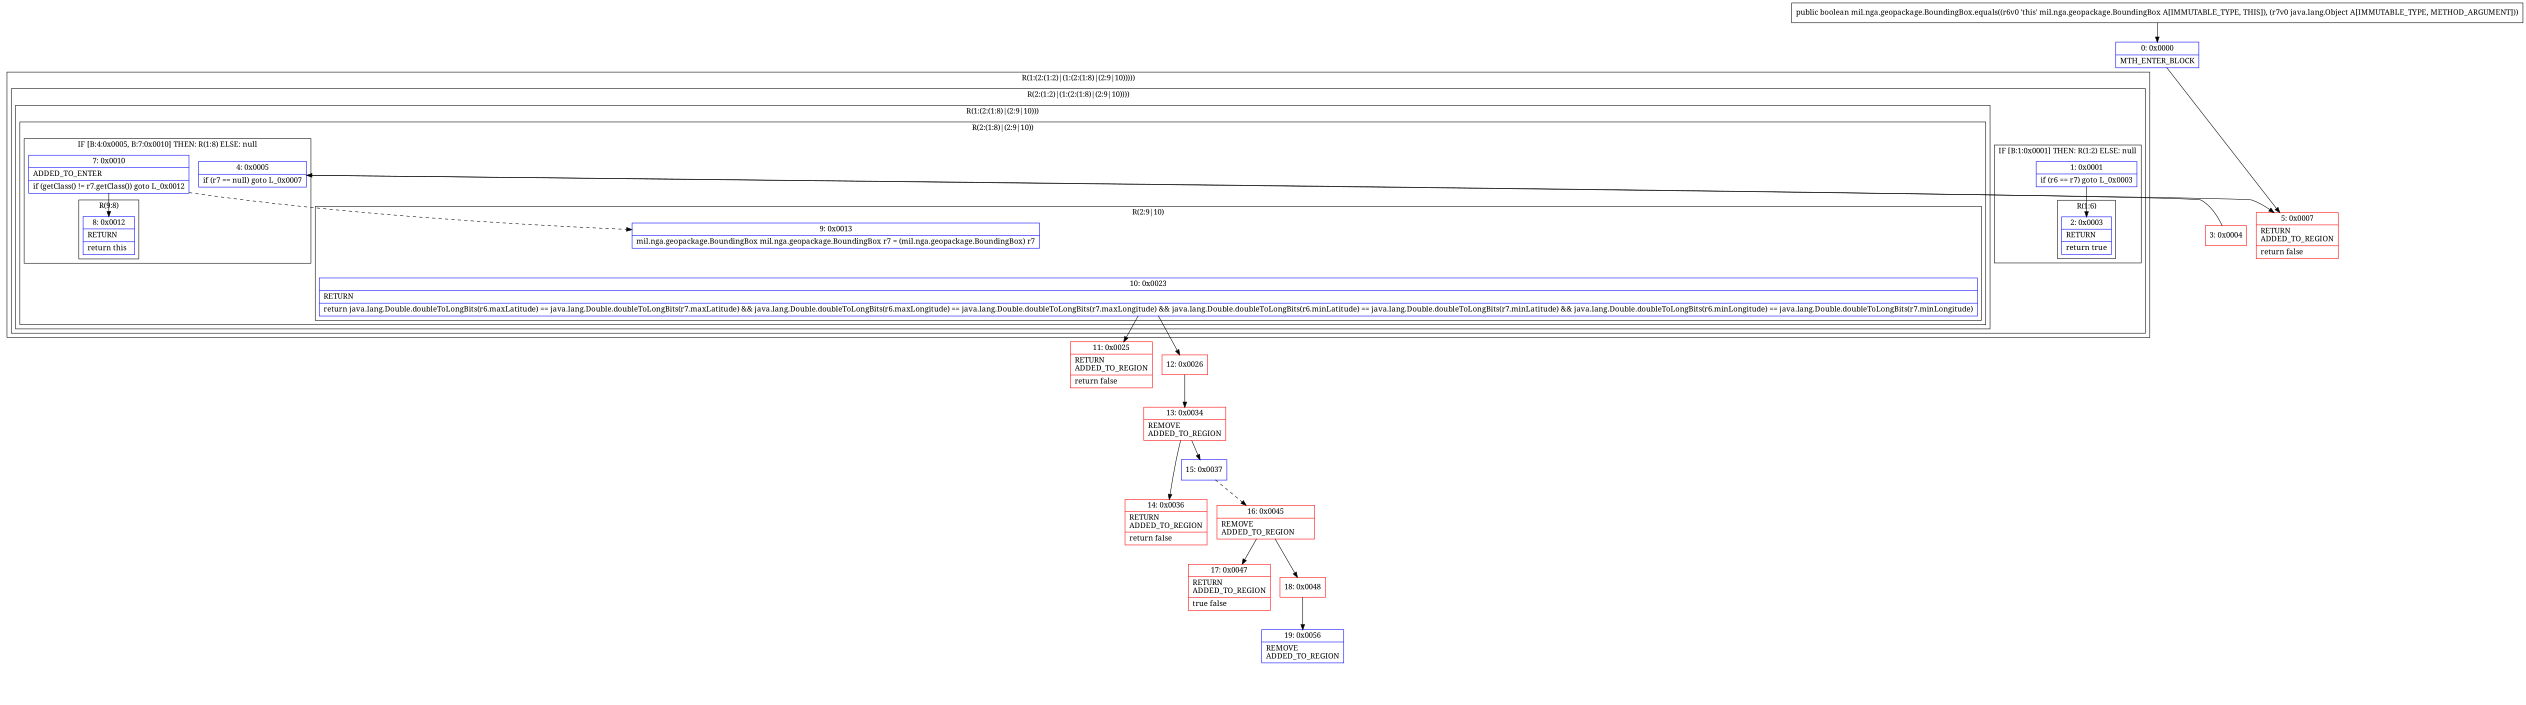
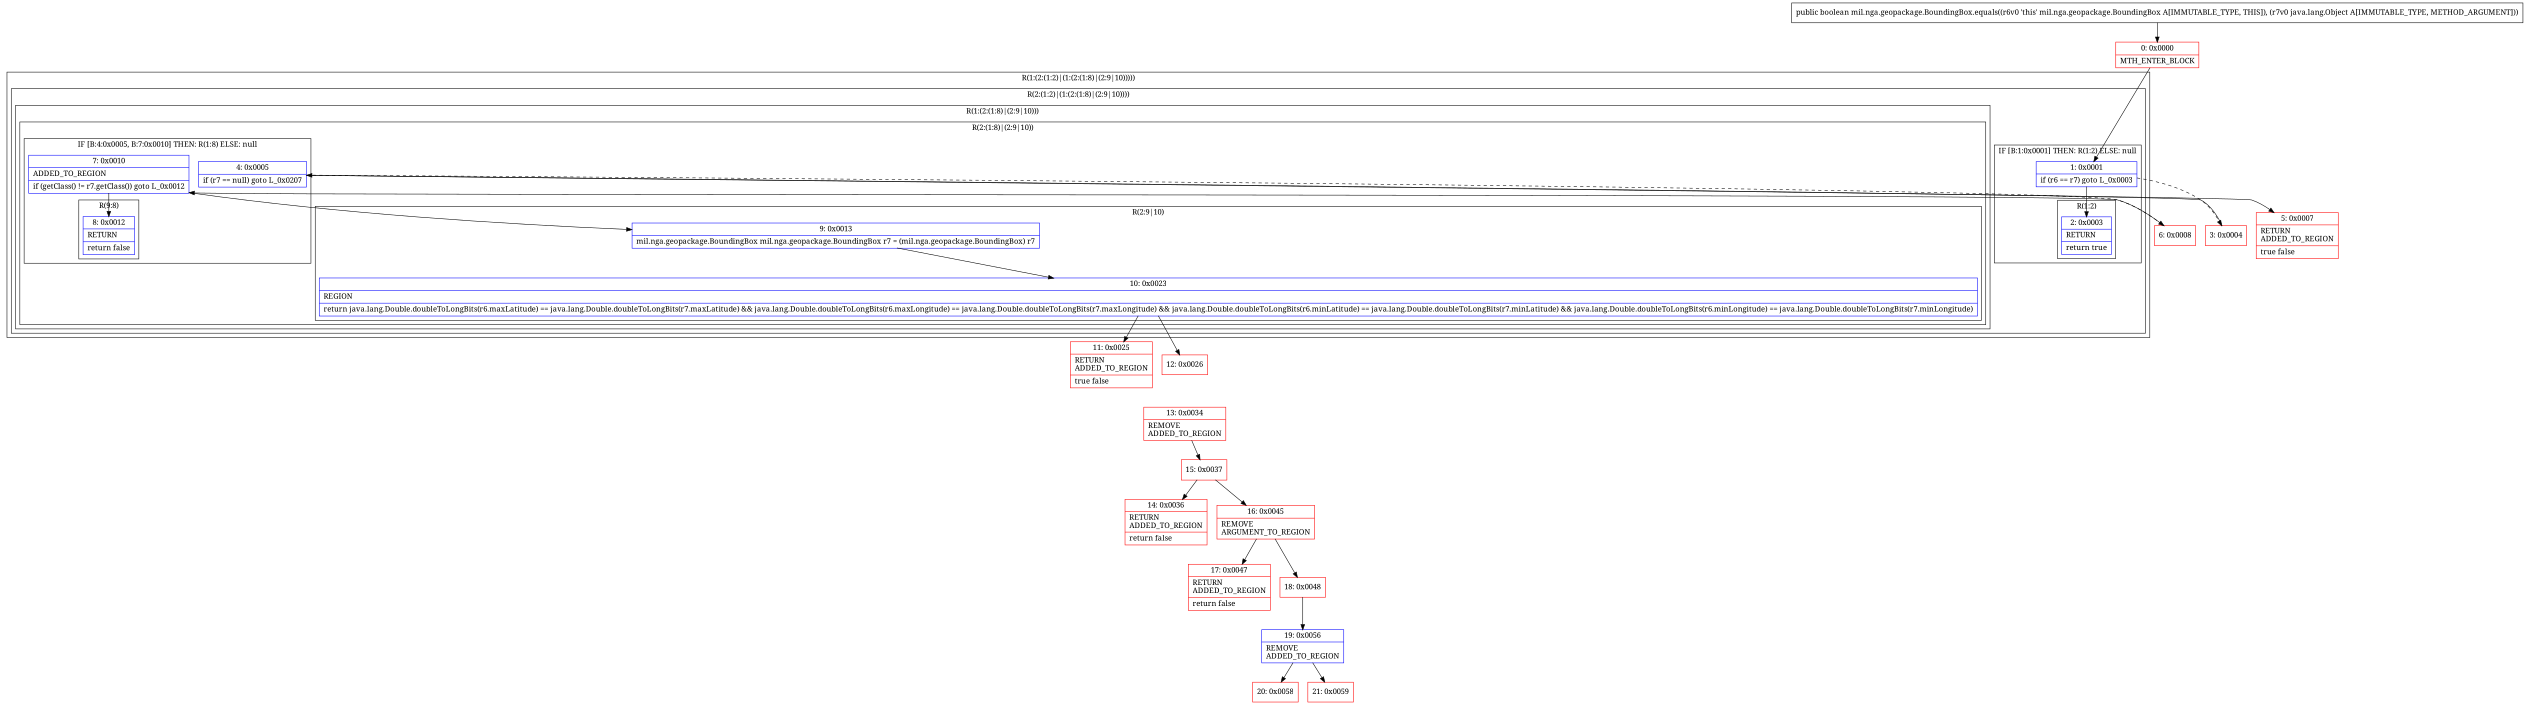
node "0: 0x0000": color blue -> red
edge "0: 0x0000" -> "5: 0x0007": now "0: 0x0000" -> "1: 0x0001"
node "7: 0x0010": text "ADDED_TO_ENTER" -> "ADDED_TO_REGION"
node "4: 0x0005": text "if (r7 == null) goto L_0x0007" -> "if (r7 == null) goto L_0x0207"
edge "1: 0x0001" -> "3: 0x0004": added
cluster "R(1:6)": label "R(1:6)" -> "R(1:2)"
edge "7: 0x0010" -> "9: 0x0013": style dashed -> solid
node "6: 0x0008": added
node "8: 0x0012": text "return this" -> "return false"
node "5: 0x0007": text "return false" -> "true false"
edge "9: 0x0013" -> "10: 0x0023": added
node "10: 0x0023": text "RETURN" -> "REGION"
node "11: 0x0025": text "return false" -> "true false"
edge "12: 0x0026" -> "13: 0x0034": removed
edge "13: 0x0034" -> "14: 0x0036": now "15: 0x0037" -> "14: 0x0036"
node "15: 0x0037": color blue -> red
edge "15: 0x0037" -> "16: 0x0045": style dashed -> solid
node "16: 0x0045": text "ADDED_TO_REGION" -> "ARGUMENT_TO_REGION"
node "17: 0x0047": text "true false" -> "return false"
node "20: 0x0058": added
node "21: 0x0059": added
